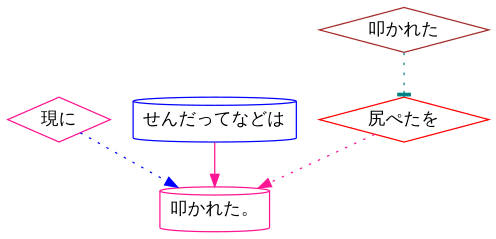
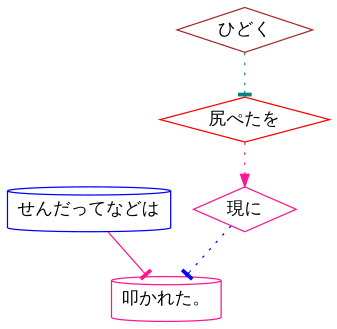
node "叩かれた": label "叩かれた" -> "ひどく"
edge "現に" -> "叩かれた。": arrowhead normal -> tee
edge "せんだってなどは" -> "叩かれた。": arrowhead normal -> tee
edge "尻ぺたを" -> "叩かれた。": now "尻ぺたを" -> "現に"
